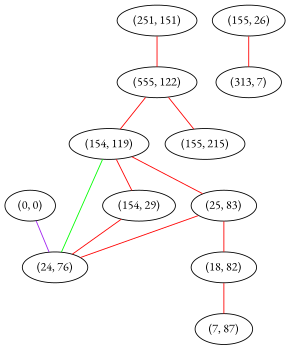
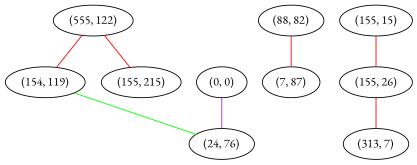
node "(251, 151)": removed
node "(155, 15)": added
node "(154, 29)": removed
node "(25, 83)": removed
node "(18, 82)": label "(18, 82)" -> "(88, 82)"
